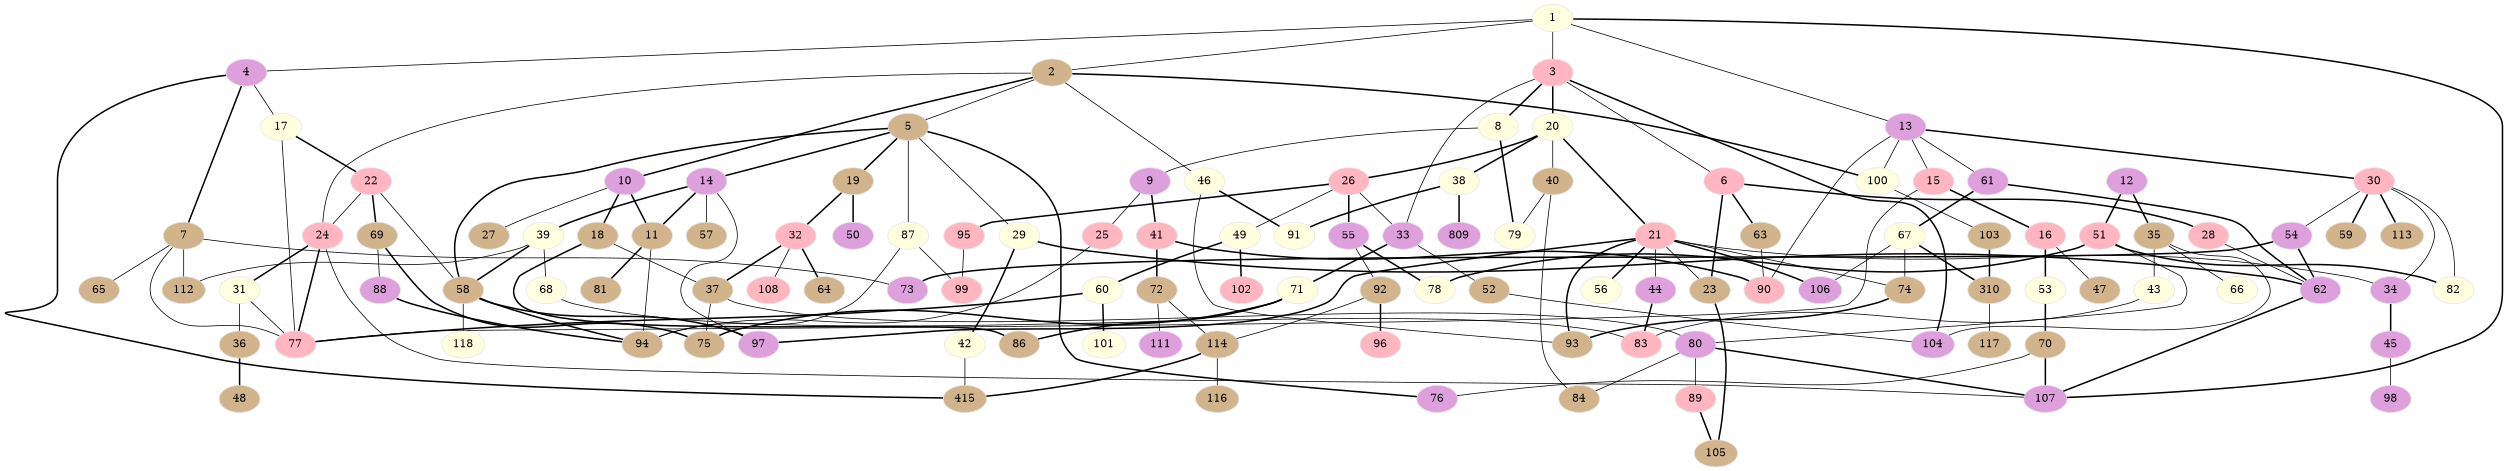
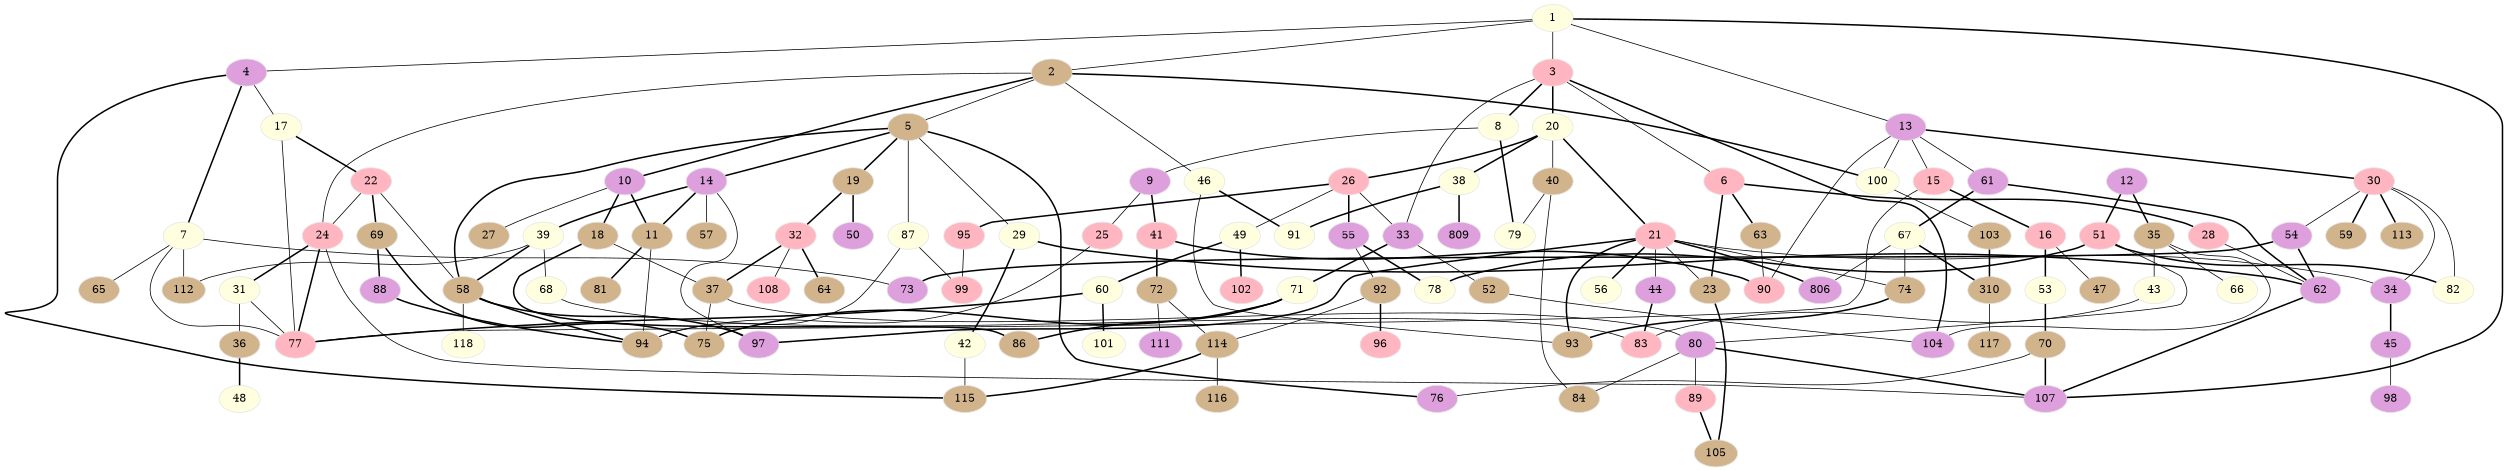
node "7": fillcolor tan -> lightyellow
edge "69" -- "88": style solid -> bold
node "106": label "106" -> "806"
node "48": fillcolor tan -> lightyellow
node "415": label "415" -> "115"
